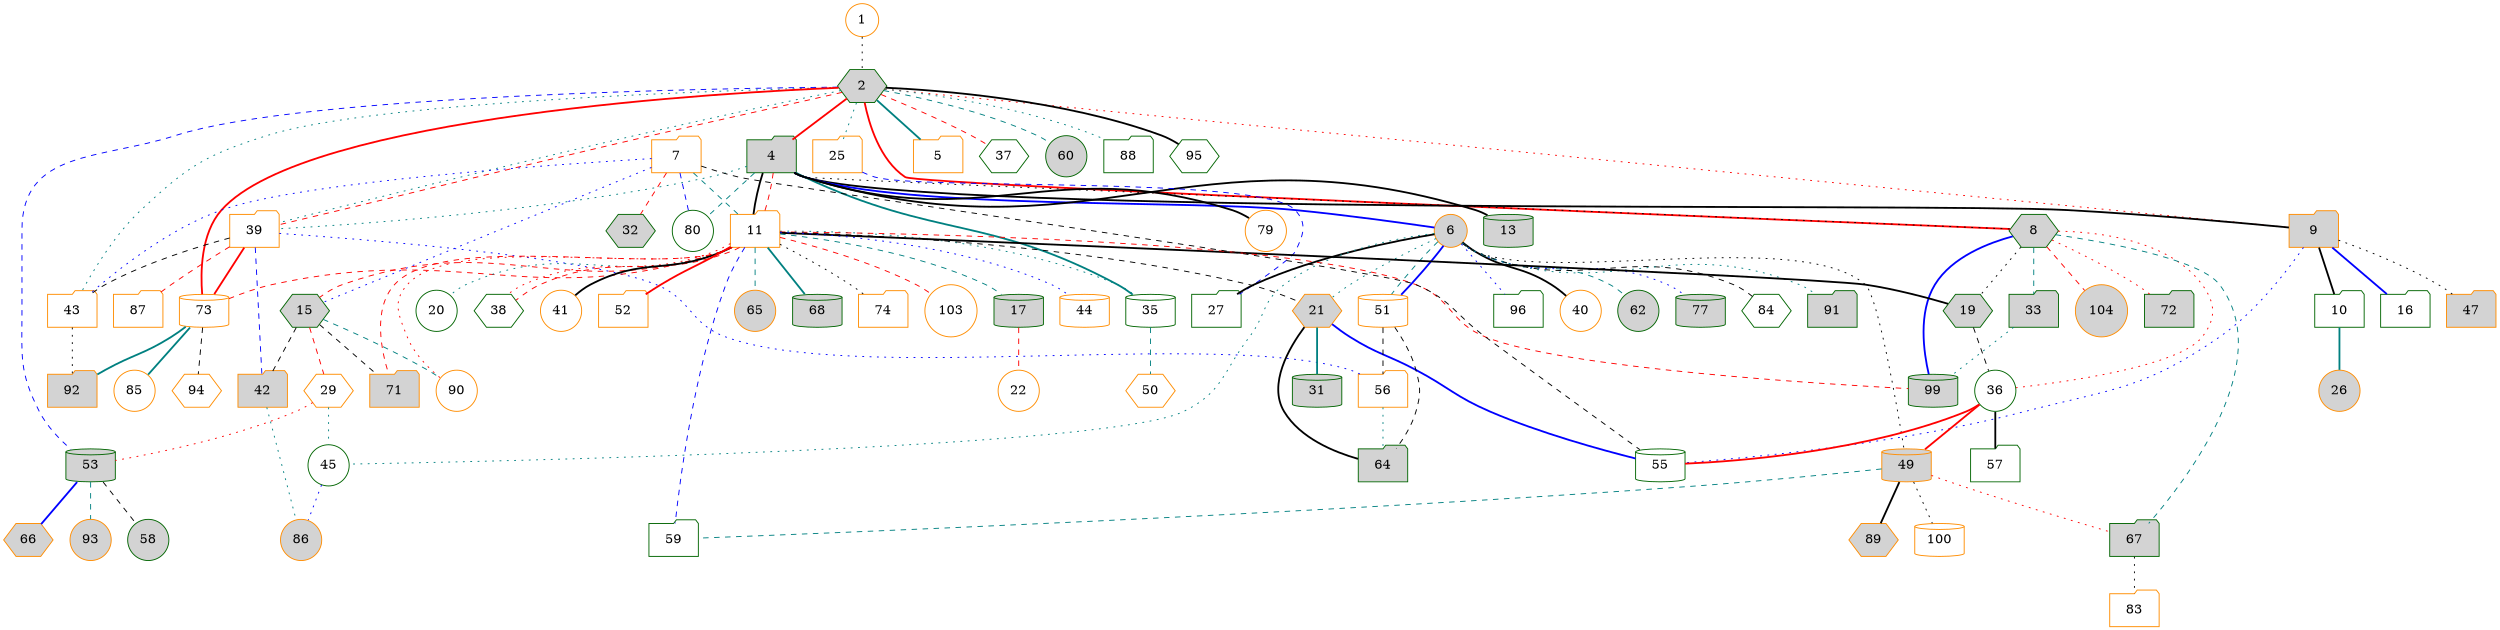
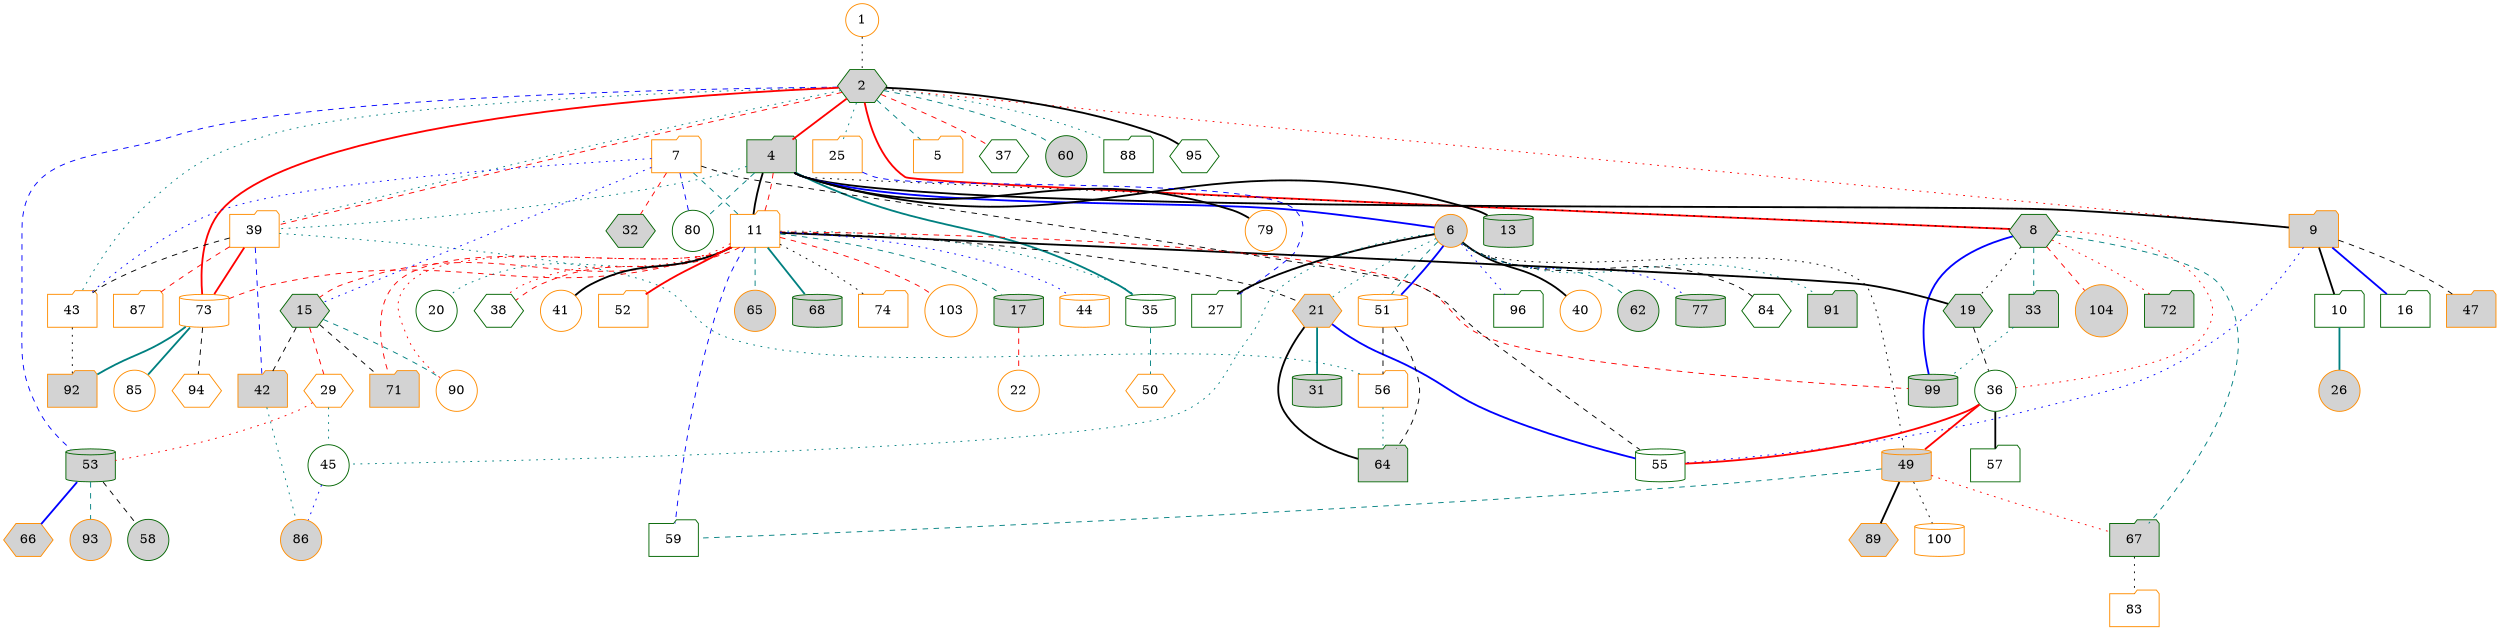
edge "2" -- "5": style bold -> dashed
edge "9" -- "47": style dotted -> dashed
edge "39" -- "56": color blue -> teal
